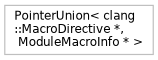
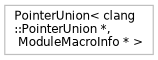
node "PointerUnion< clang ::MacroDirective *, ModuleMacroInfo * >": label "PointerUnion< clang ::MacroDirective *, ModuleMacroInfo * >" -> "PointerUnion< clang ::PointerUnion *, ModuleMacroInfo * >"
